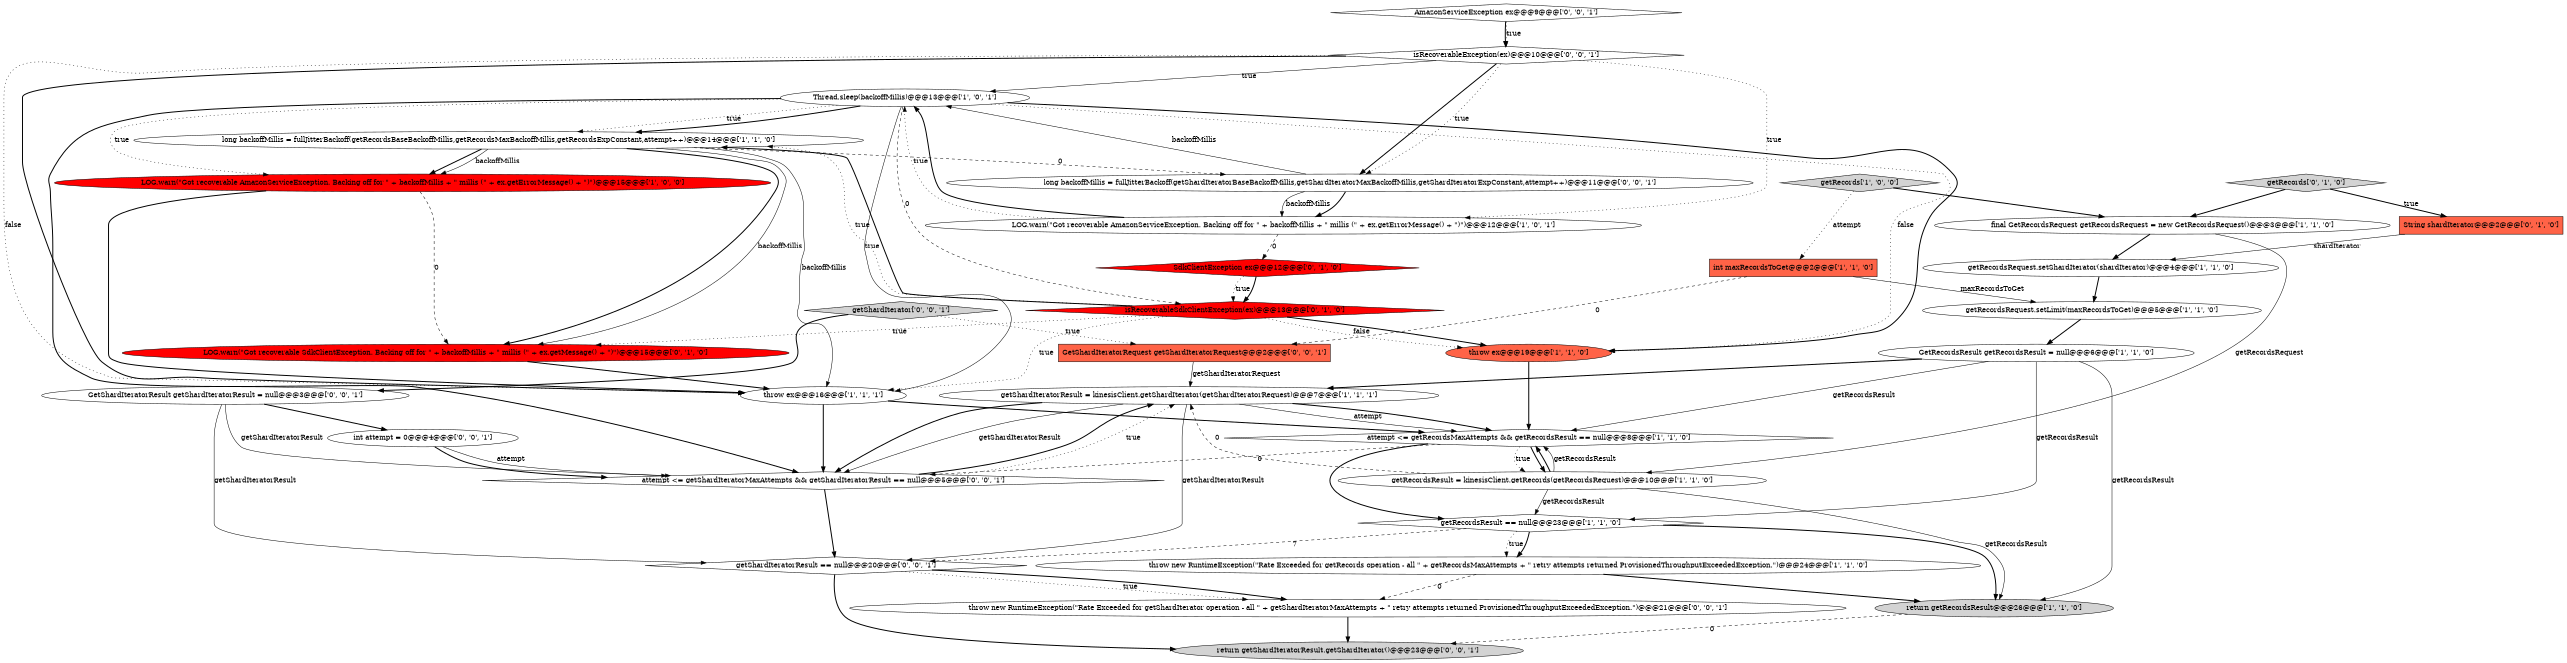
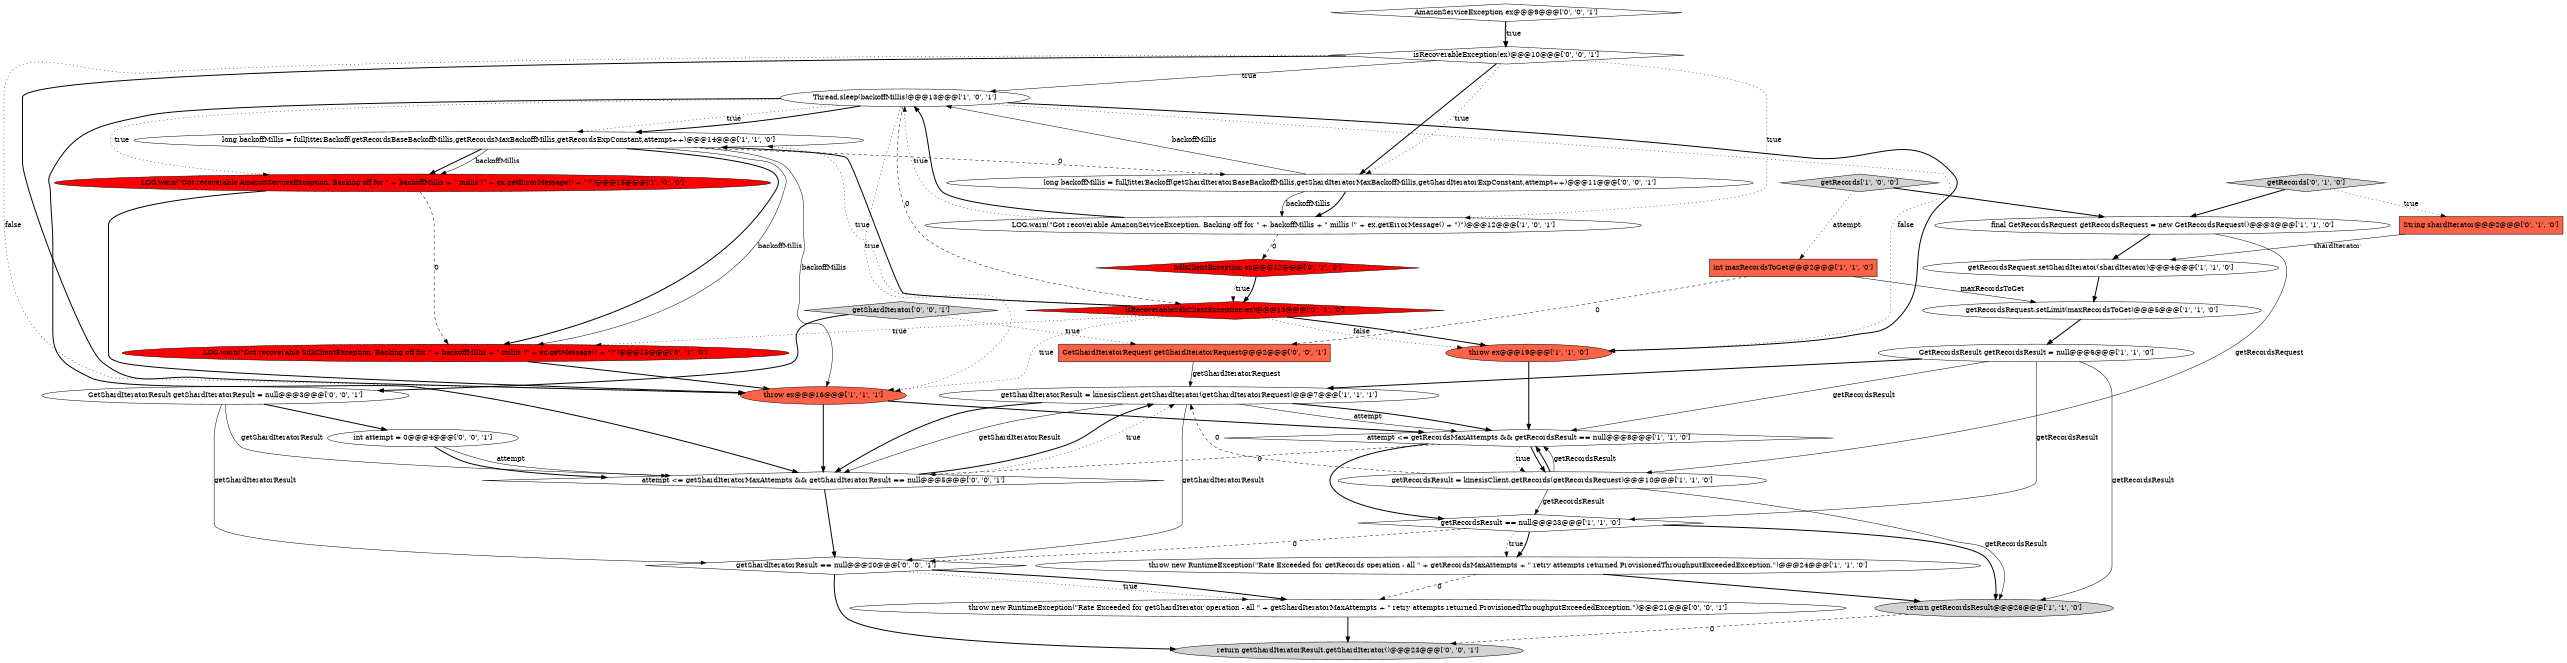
edge "getRecords['0', '1', '0']" -> "String shardIterator@@@2@@@['0', '1', '0']": style bold -> dotted
edge "Thread.sleep(backoffMillis)@@@13@@@['1', '0', '1']" -> "throw ex@@@16@@@['1', '1', '1']": style solid -> dotted
node "throw ex@@@16@@@['1', '1', '1']": fillcolor white -> tomato
edge "getRecordsResult == null@@@23@@@['1', '1', '0']" -> "getShardIteratorResult == null@@@20@@@['0', '0', '1']": label "7" -> "0"
